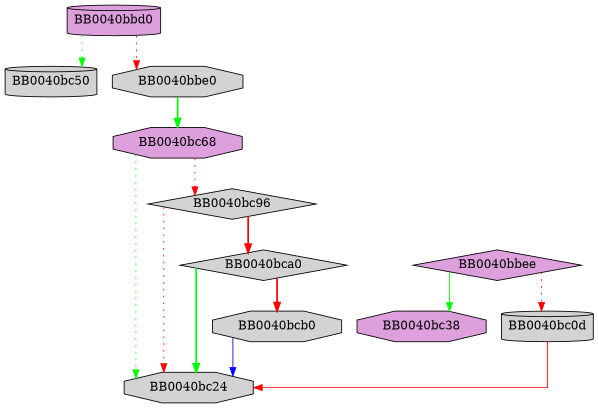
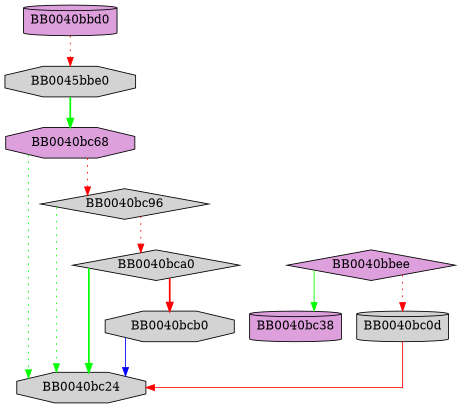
node "BB0040bc50": removed
node "BB0040bbe0": label "BB0040bbe0" -> "BB0045bbe0"
edge "BB0040bc96" -> "BB0040bca0": style bold -> dotted
edge "BB0040bc96" -> "BB0040bc24": color red -> green
node "BB0040bc38": shape octagon -> cylinder
